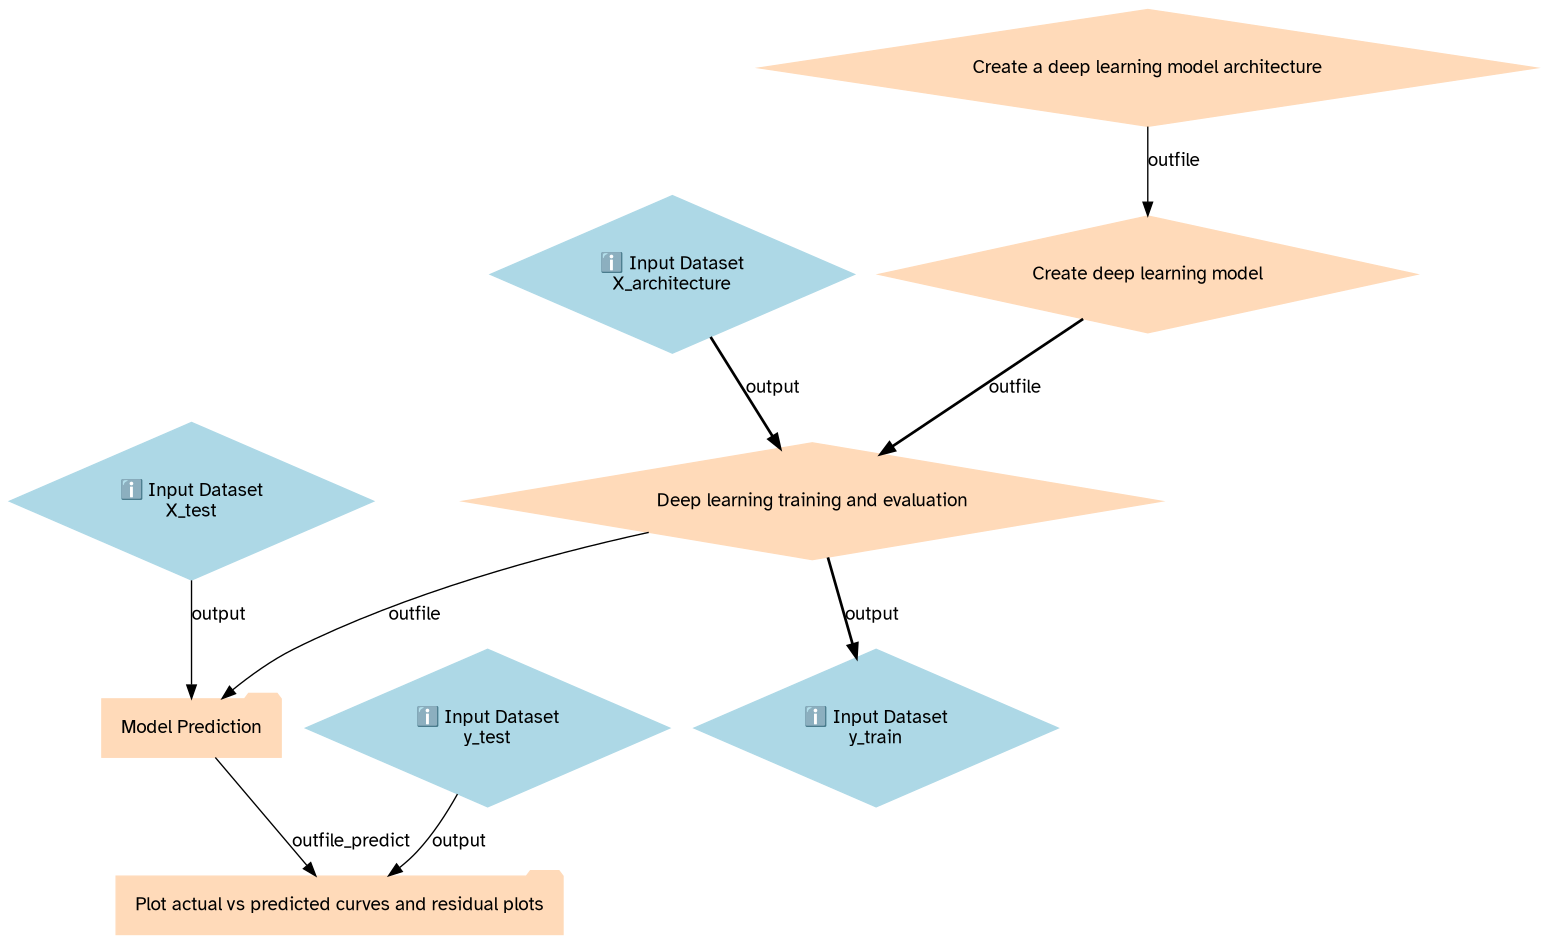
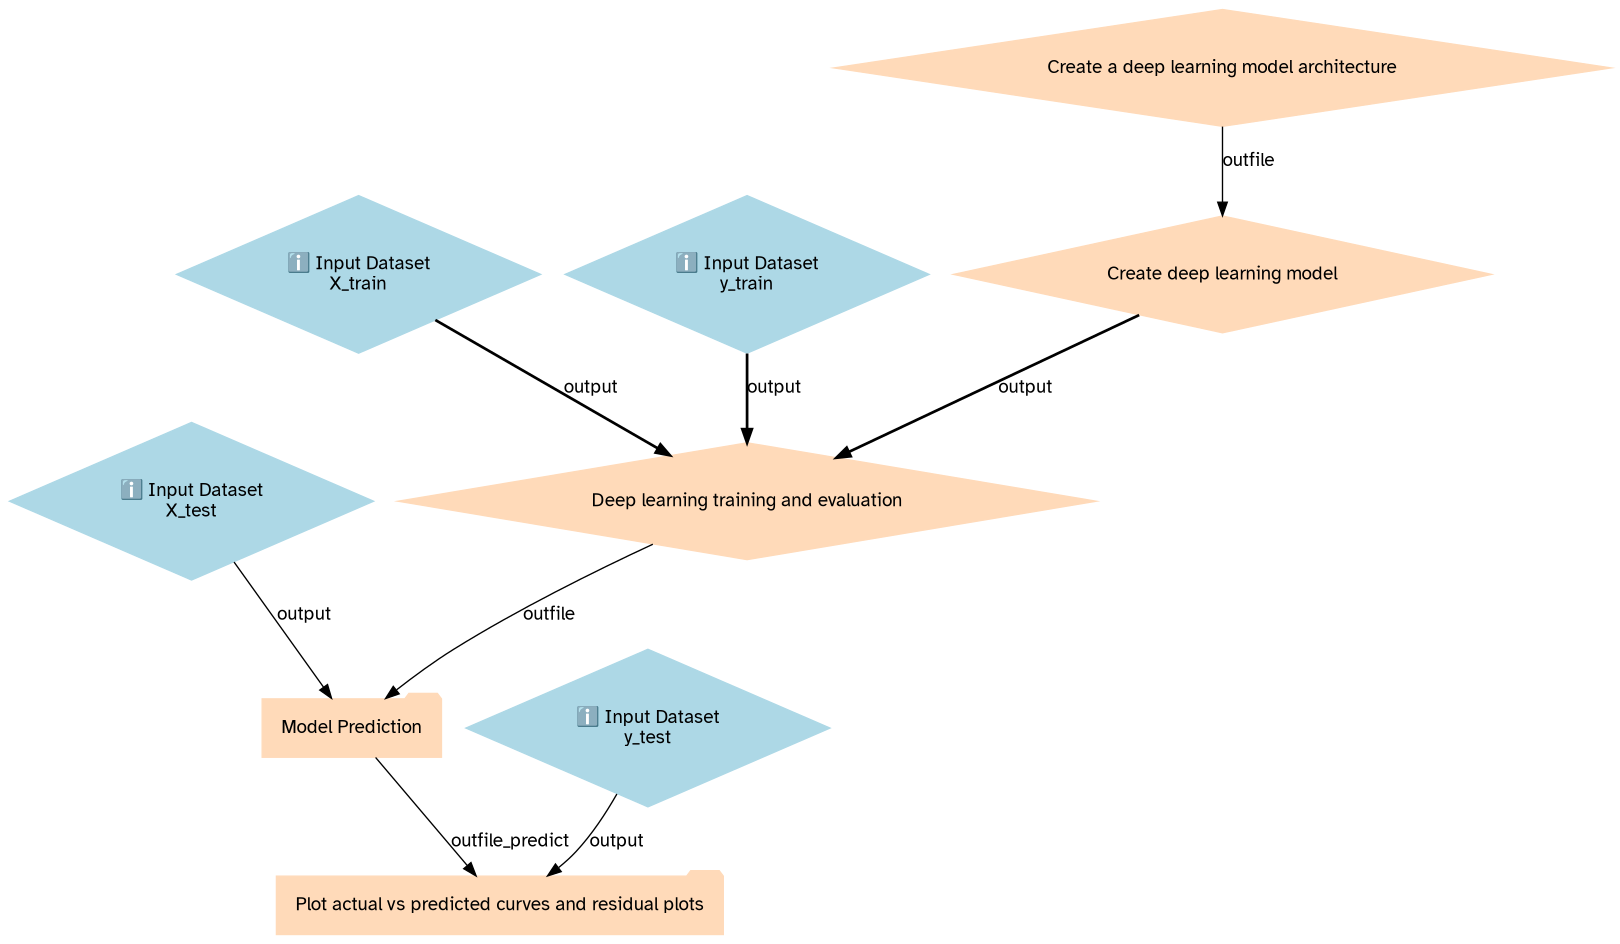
node "ℹ️ Input Dataset X_architecture": label "ℹ️ Input Dataset X_architecture" -> "ℹ️ Input Dataset X_train"
edge "Create deep learning model" -> "Deep learning training and evaluation": label "outfile" -> "output"
edge "Deep learning training and evaluation" -> "ℹ️ Input Dataset y_train": reversed
